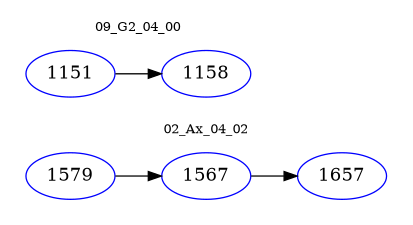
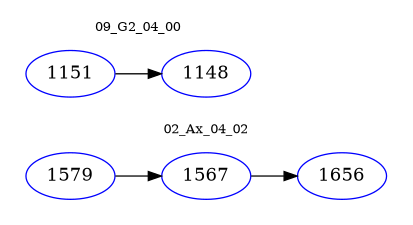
node "1158": label "1158" -> "1148"
node "1657": label "1657" -> "1656"
